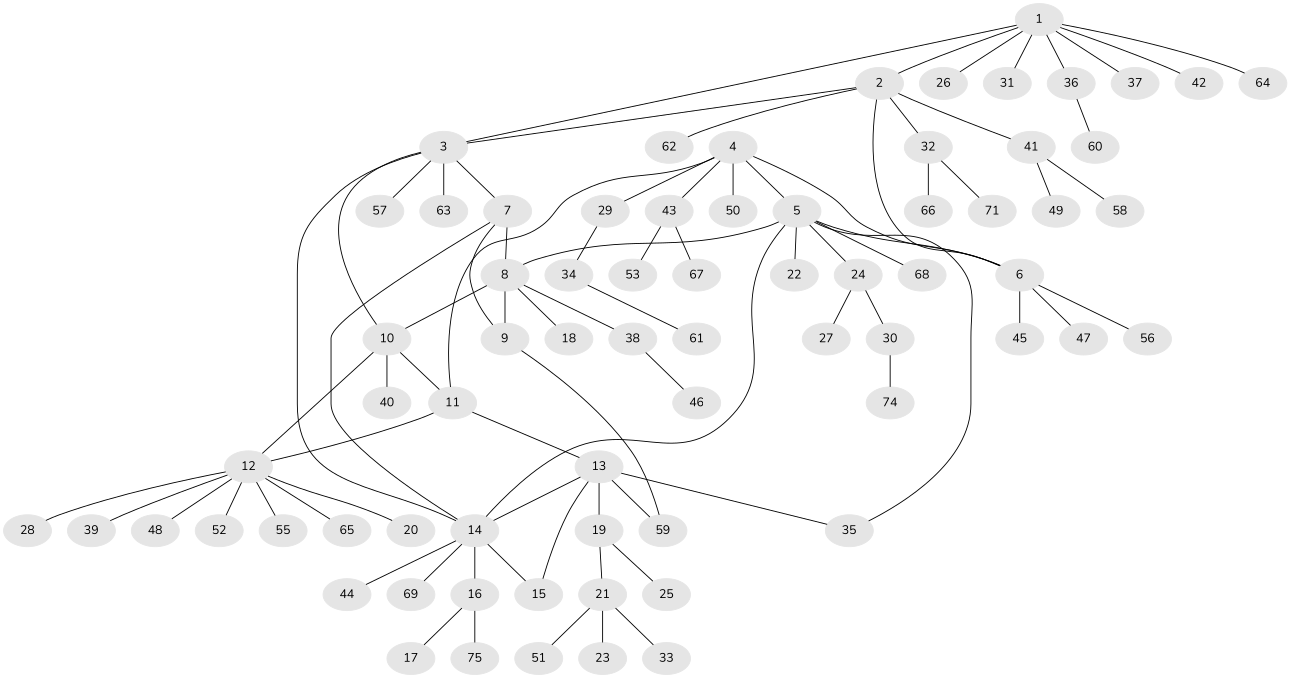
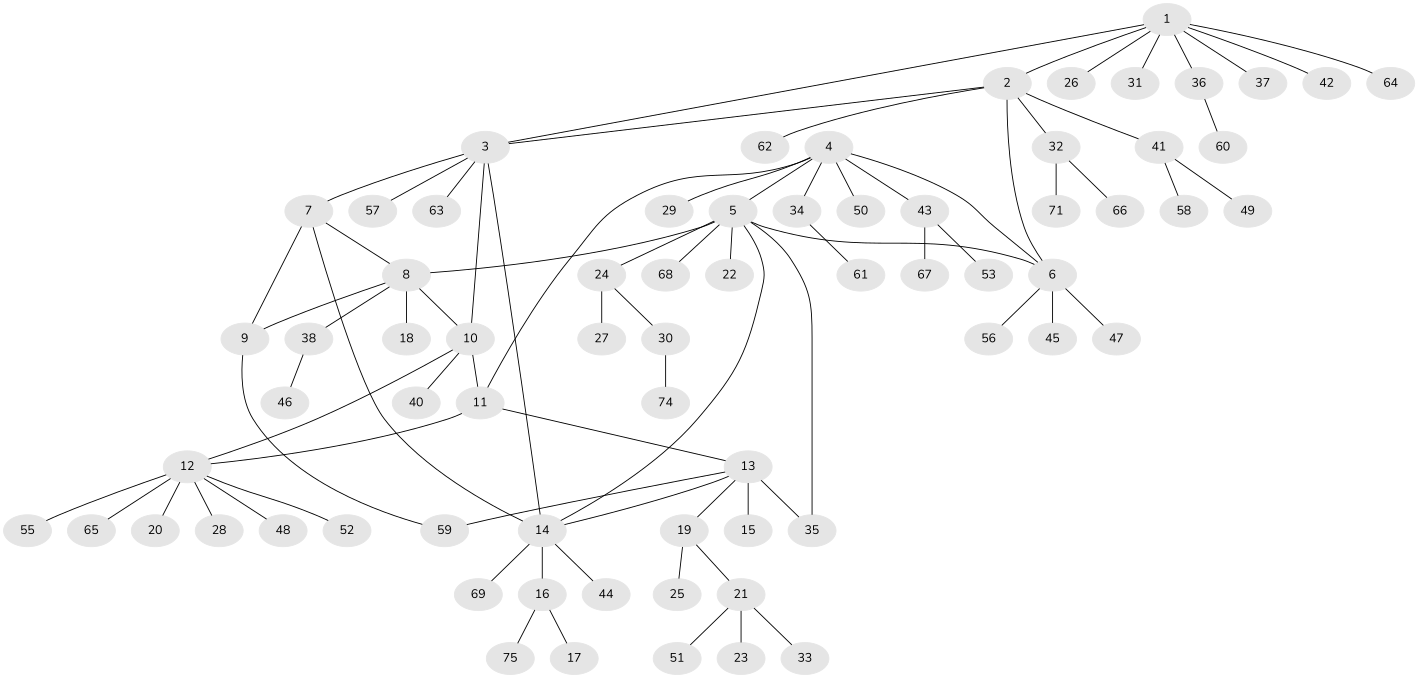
edge "29" -- "34": now "4" -- "34"
node "39": removed
edge "14" -- "15": removed
